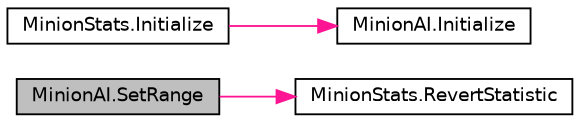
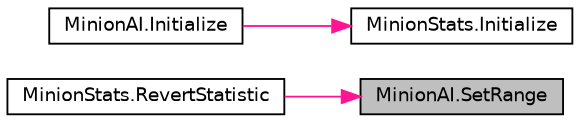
edge "MinionStats.Initialize" -> "MinionAI.Initialize": reversed
edge "MinionAI.SetRange" -> "MinionStats.RevertStatistic": reversed
